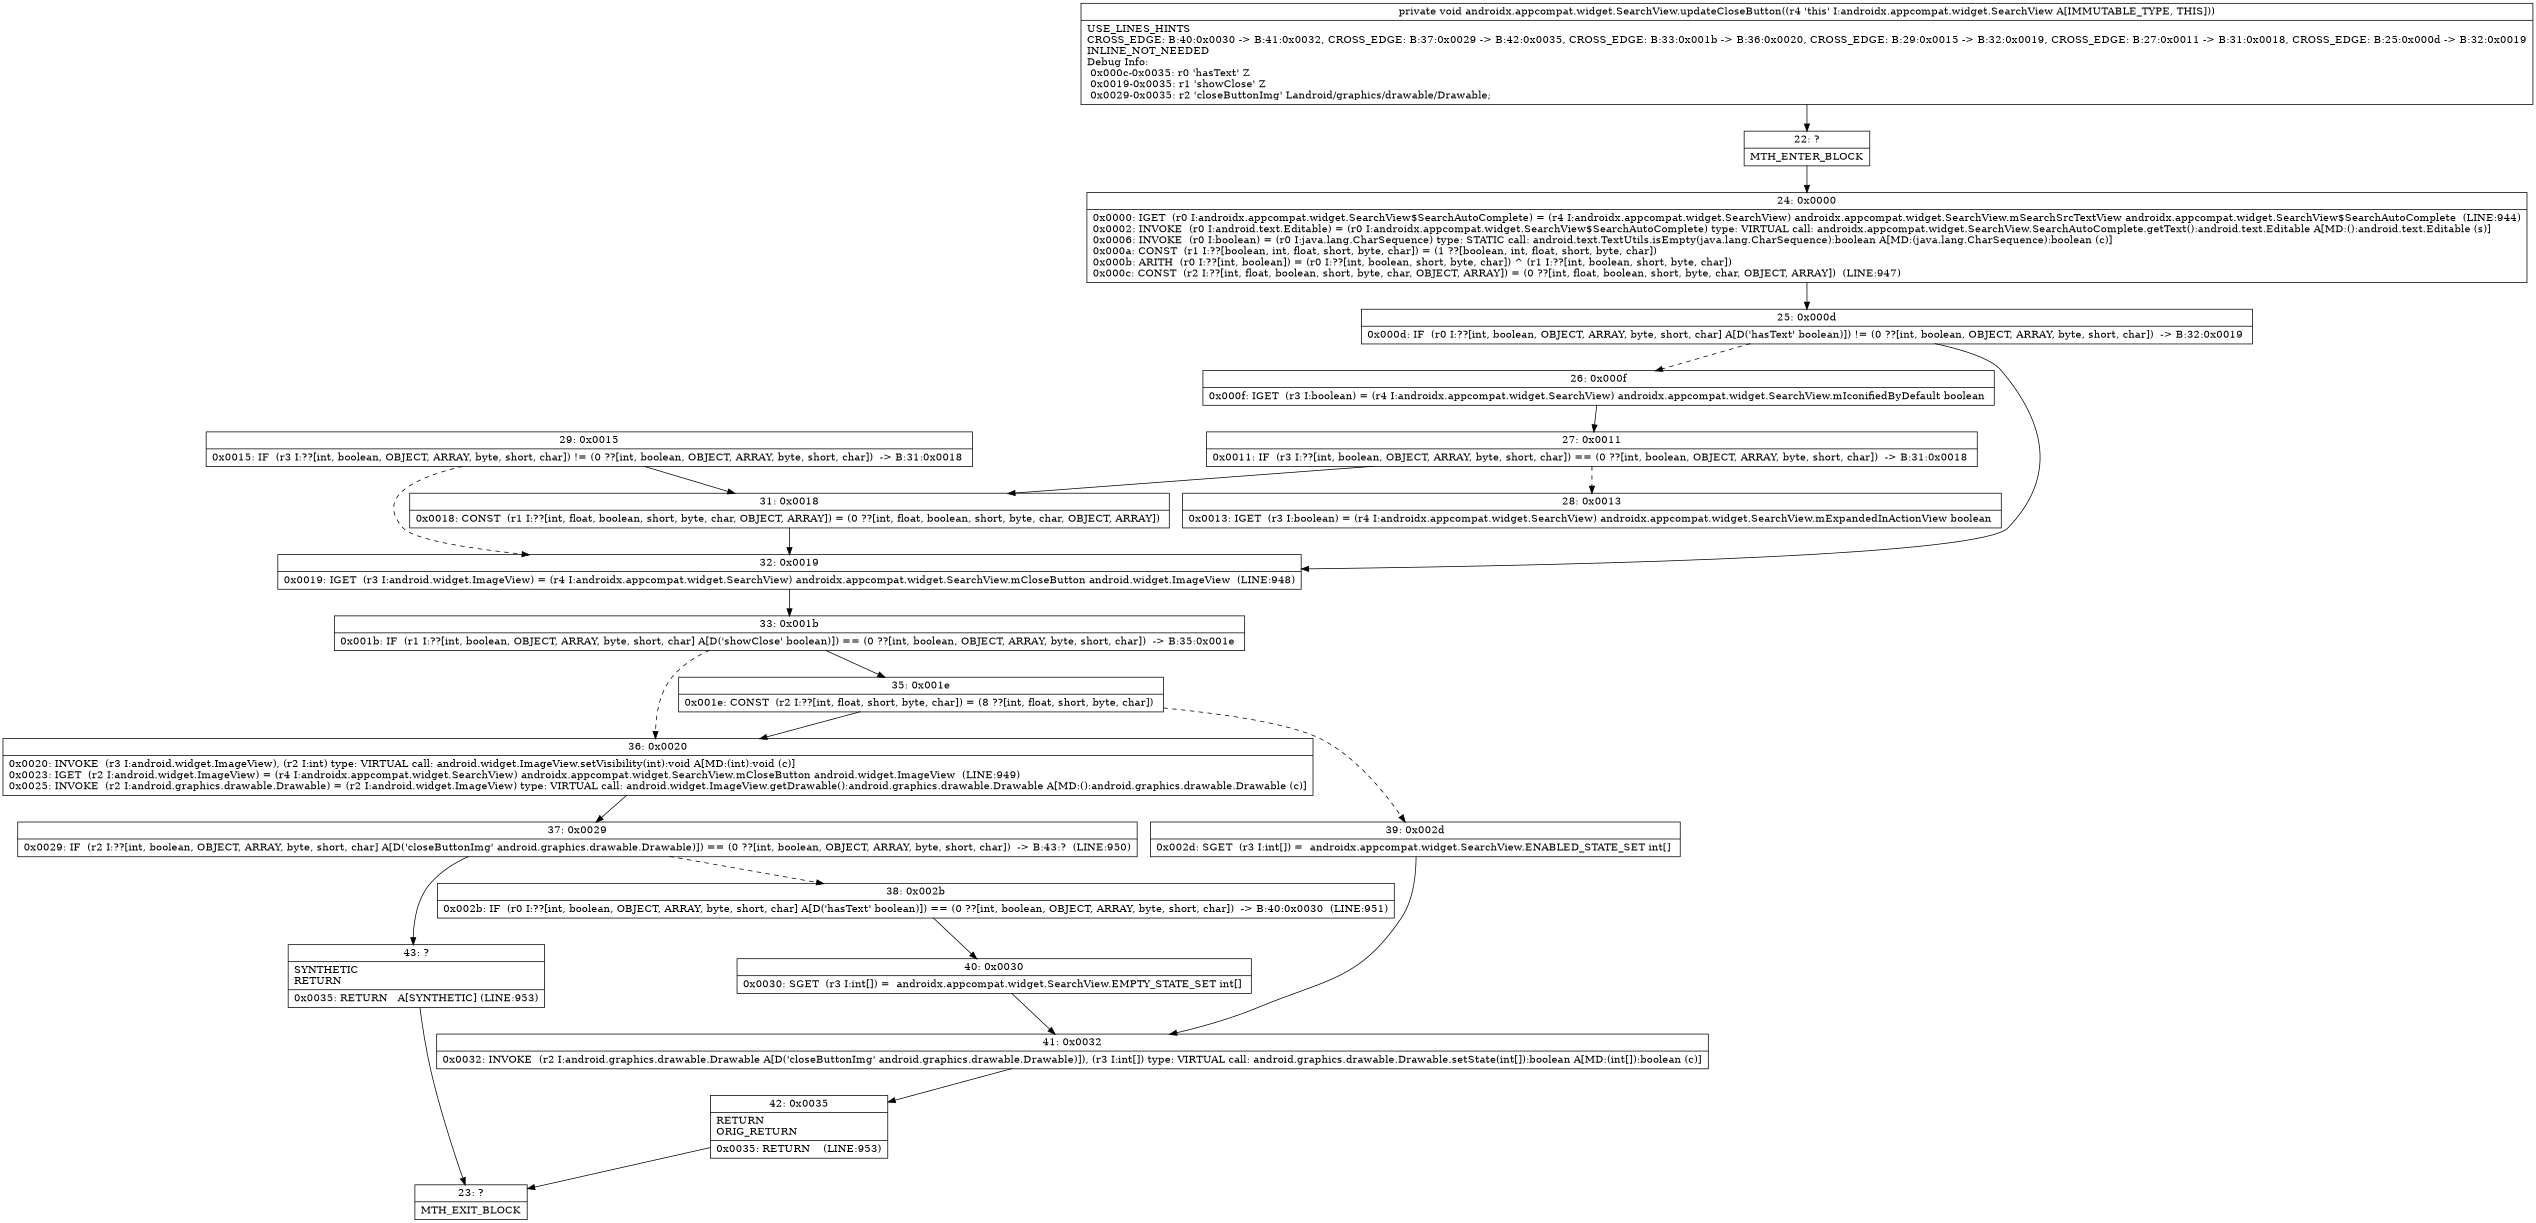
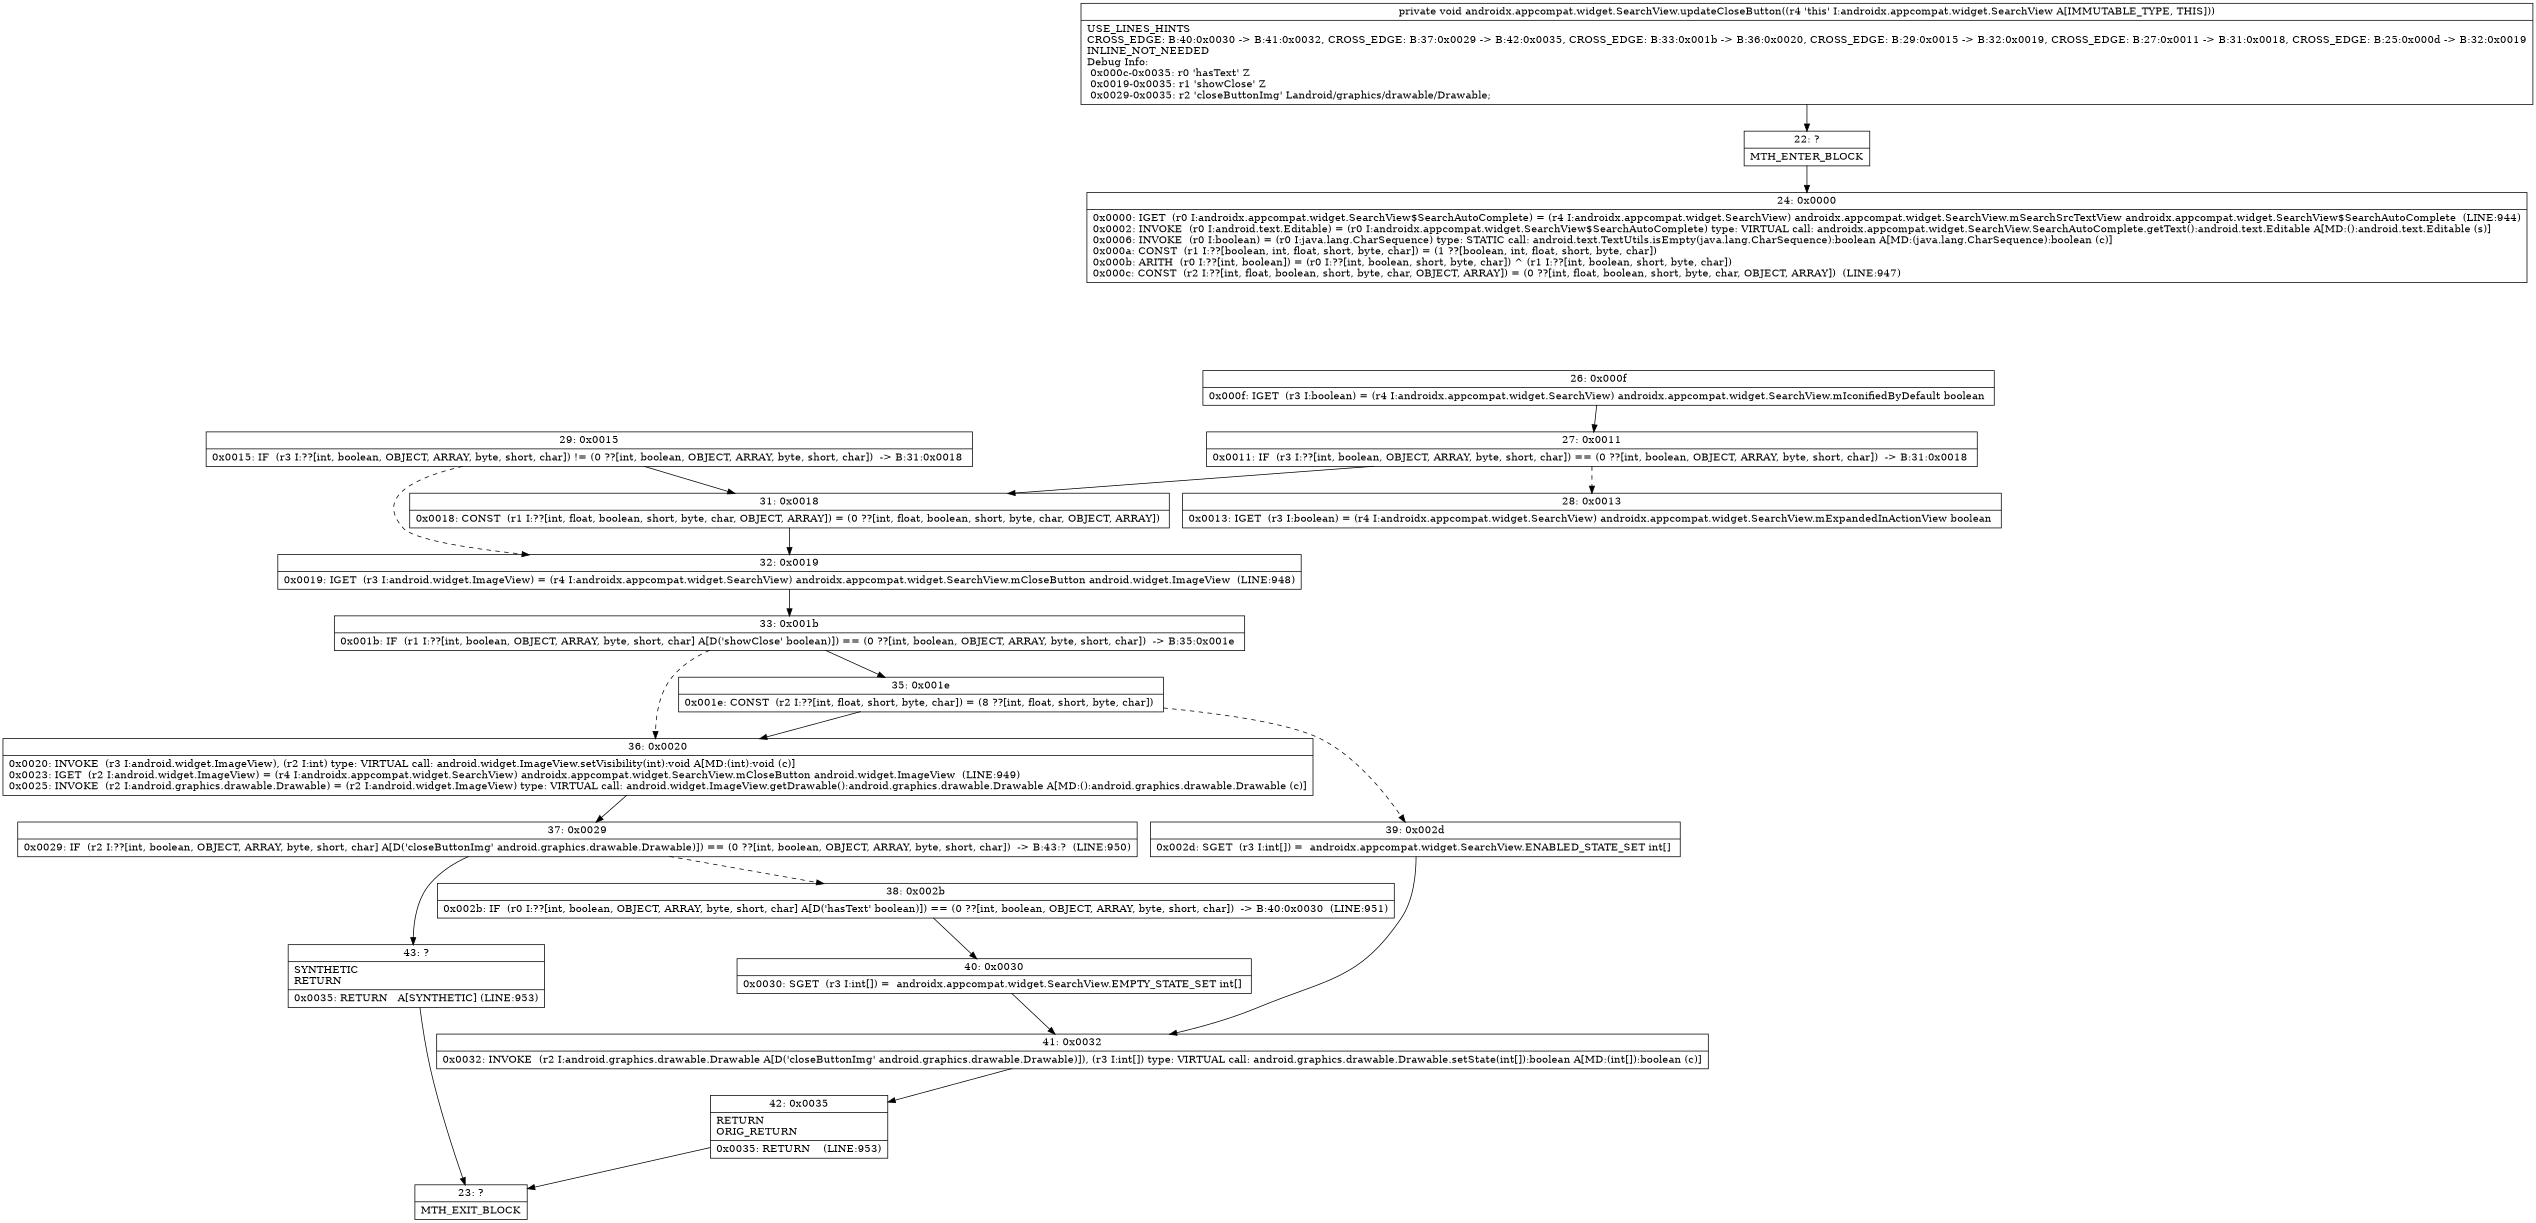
node "25: 0x000d": removed
